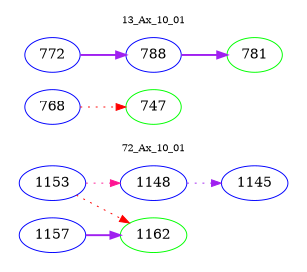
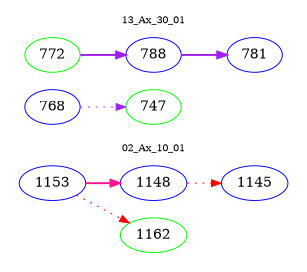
cluster "13_Ax_10_01": label "13_Ax_10_01" -> "13_Ax_30_01"
node "772": color blue -> green
node "781": color green -> blue
edge "768" -> "747": color red -> purple
cluster "72_Ax_10_01": label "72_Ax_10_01" -> "02_Ax_10_01"
edge "1153" -> "1148": style dotted -> bold
edge "1148" -> "1145": color purple -> red
node "1157": removed
